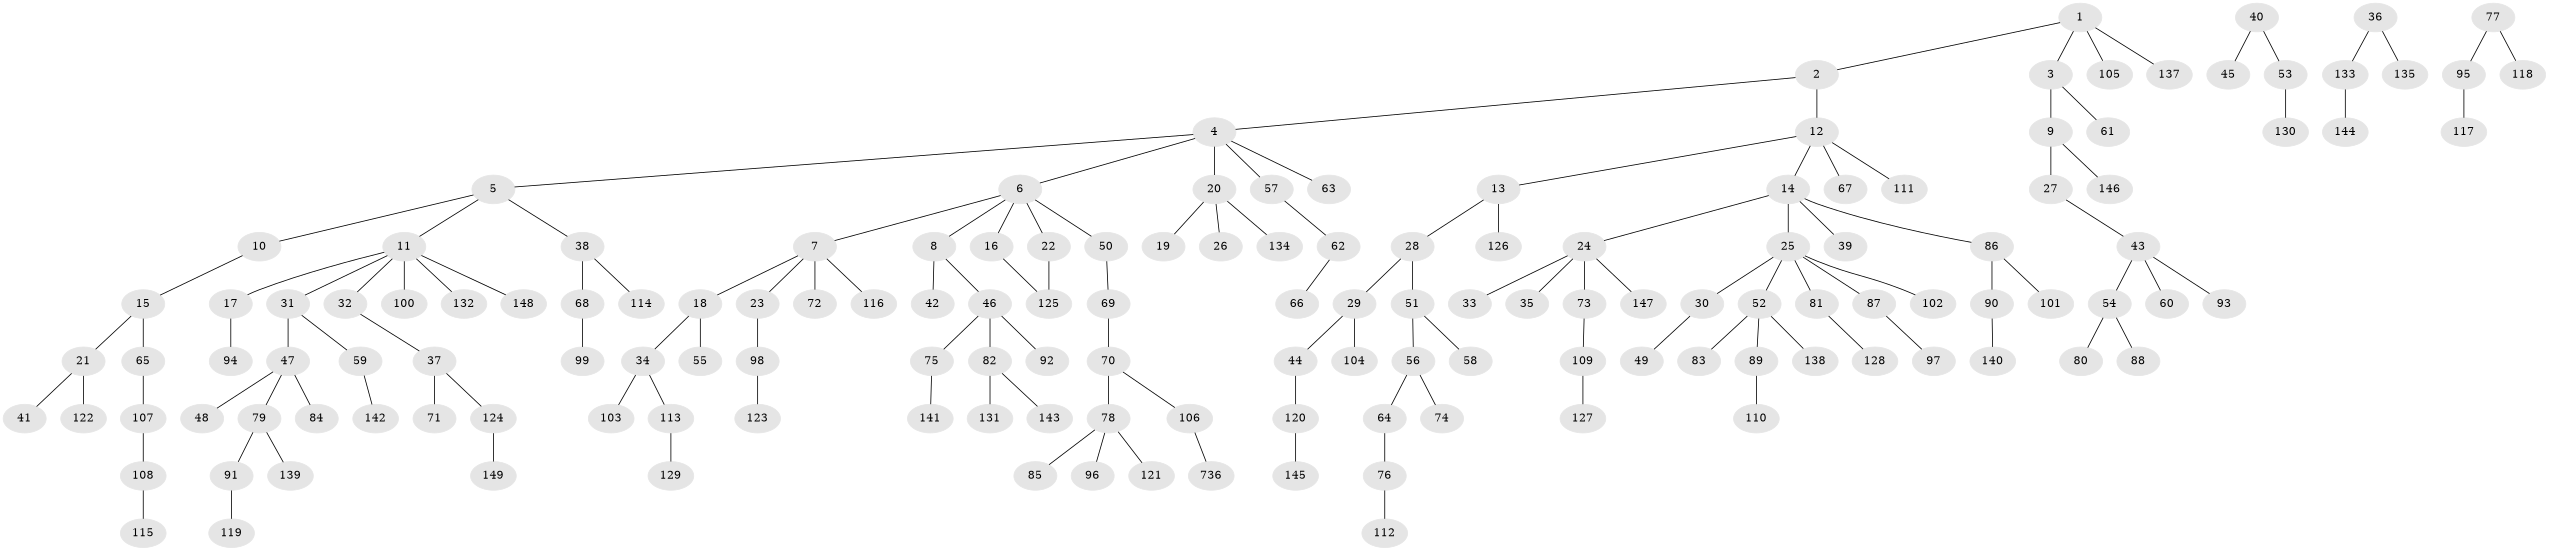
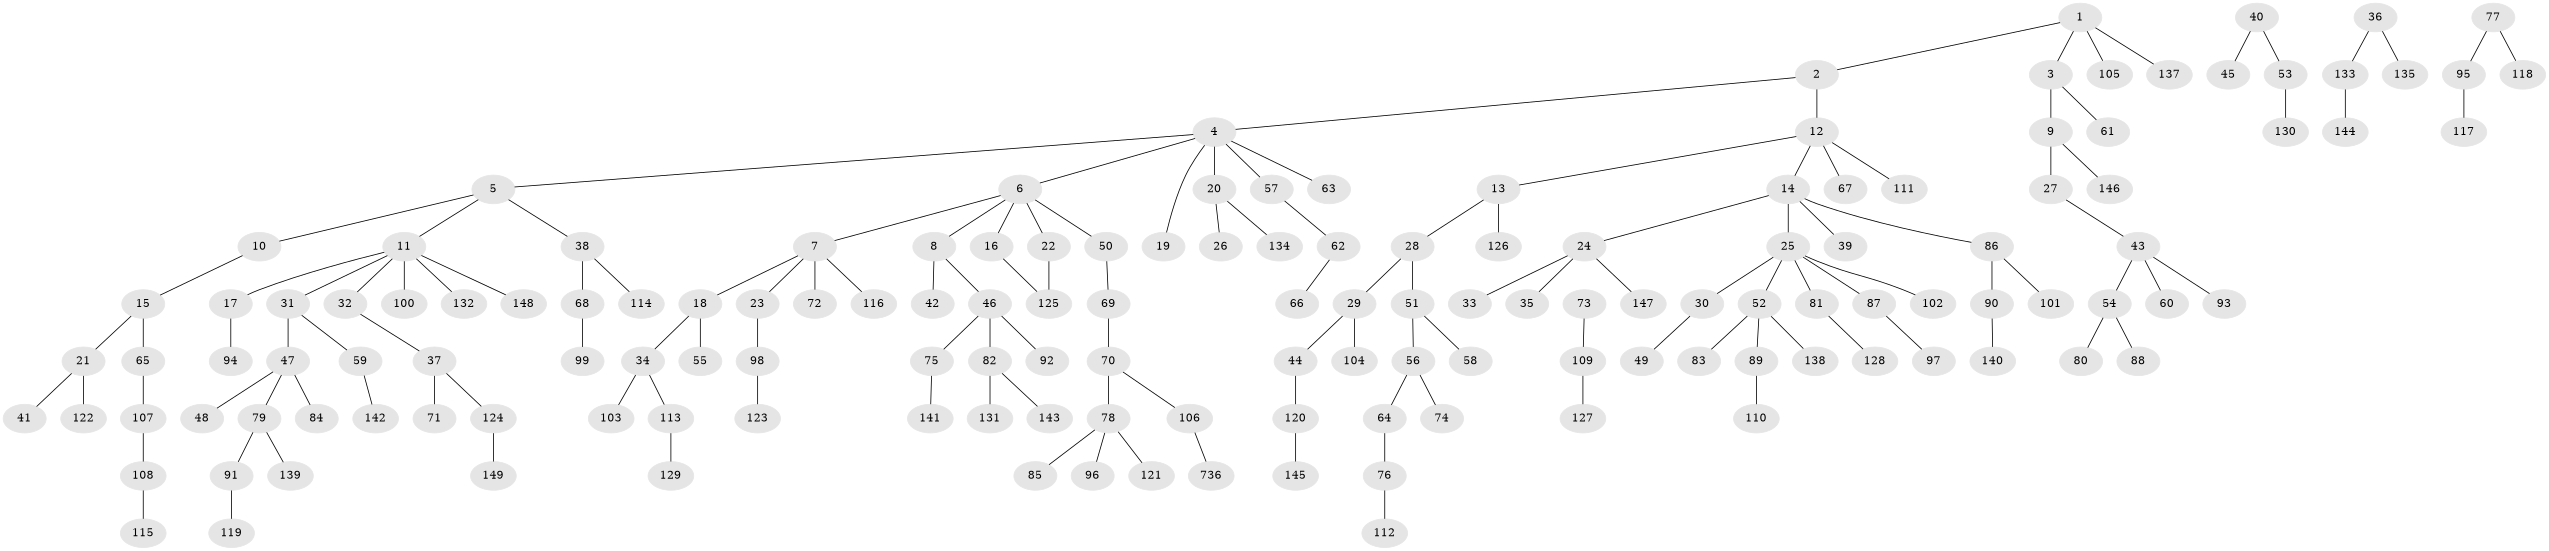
edge "20" -- "19": now "4" -- "19"
edge "24" -- "73": removed
